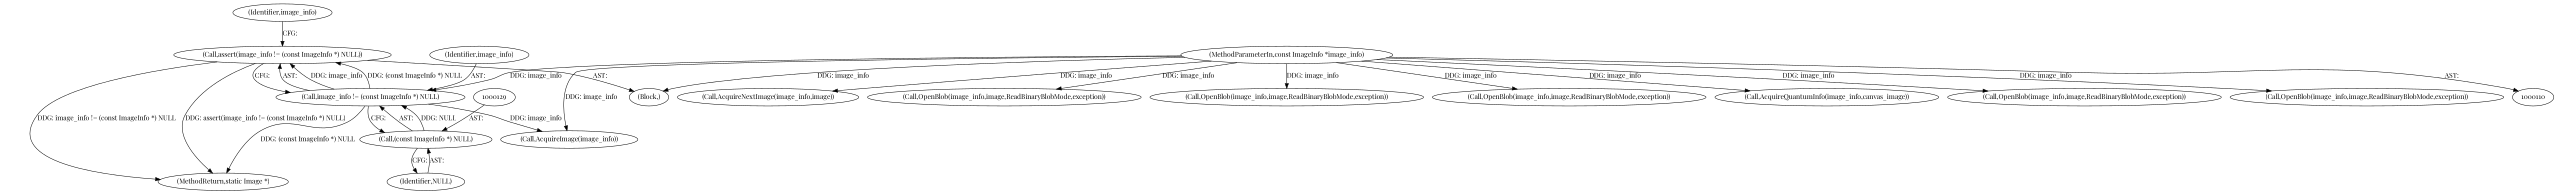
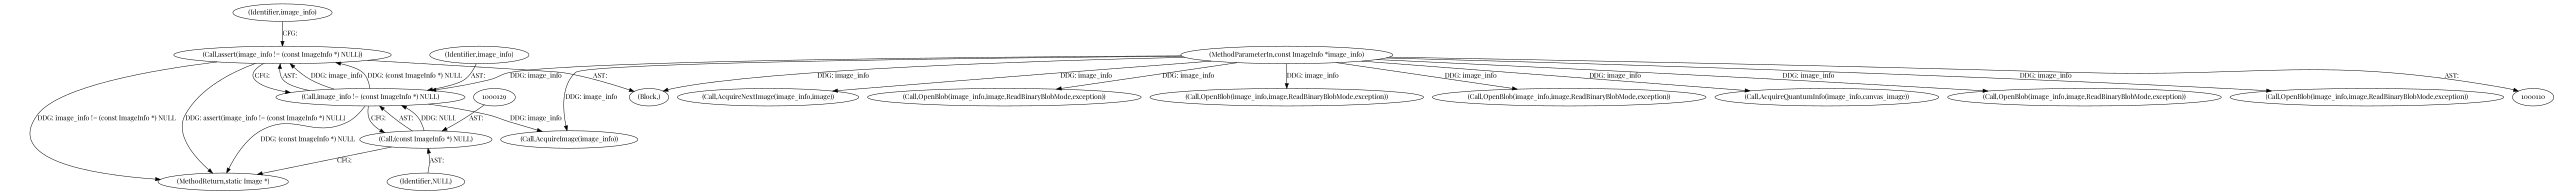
edge "(Call,(const ImageInfo *) NULL)" -> "(Identifier,NULL)": now "(Call,(const ImageInfo *) NULL)" -> "(MethodReturn,static Image *)"
